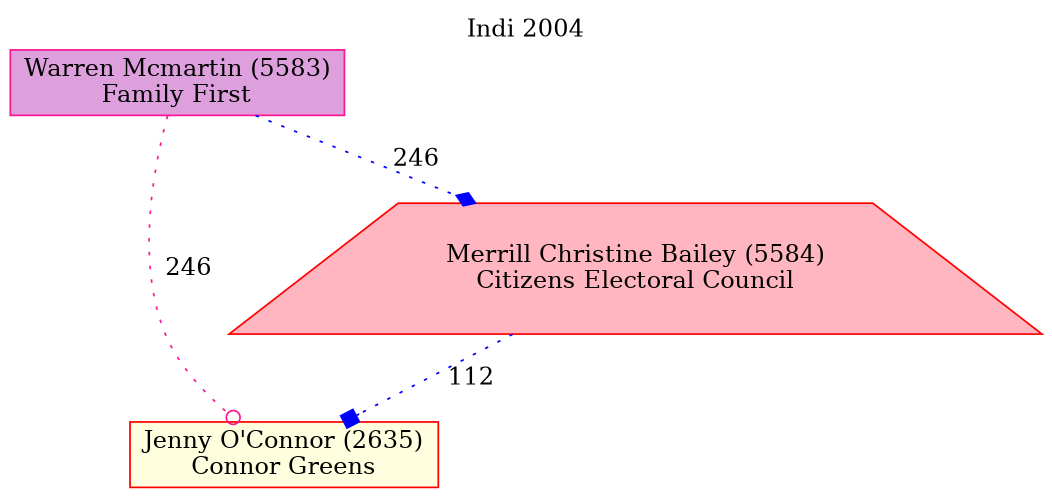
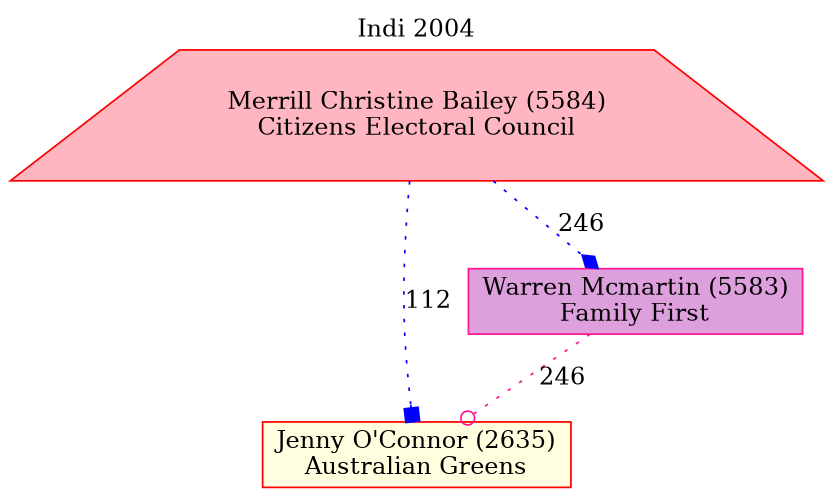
edge "Warren Mcmartin (5583) Family First" -> "Merrill Christine Bailey (5584) Citizens Electoral Council": reversed
node "Jenny O'Connor (2635) Connor Greens": label "Jenny O'Connor (2635) Connor Greens" -> "Jenny O'Connor (2635) Australian Greens"
